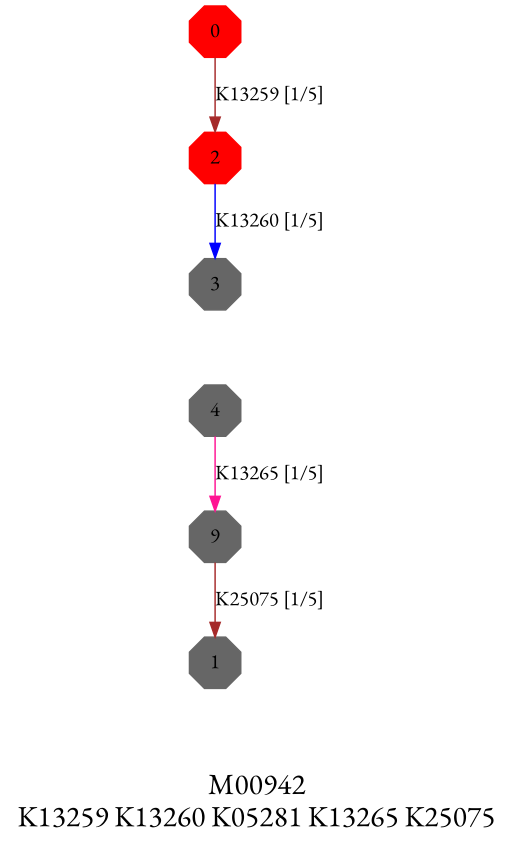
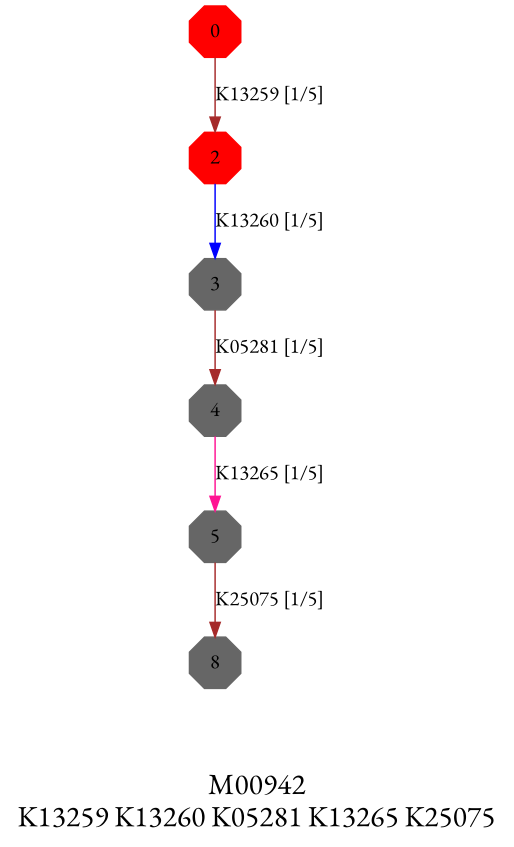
edge "3" -> "4": added, label "K05281 [1/5]"
node "9": label "9" -> "5"
node "1": label "1" -> "8"
